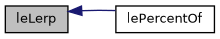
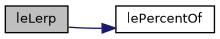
edge "lePercentOf" -> "leLerp": reversed
